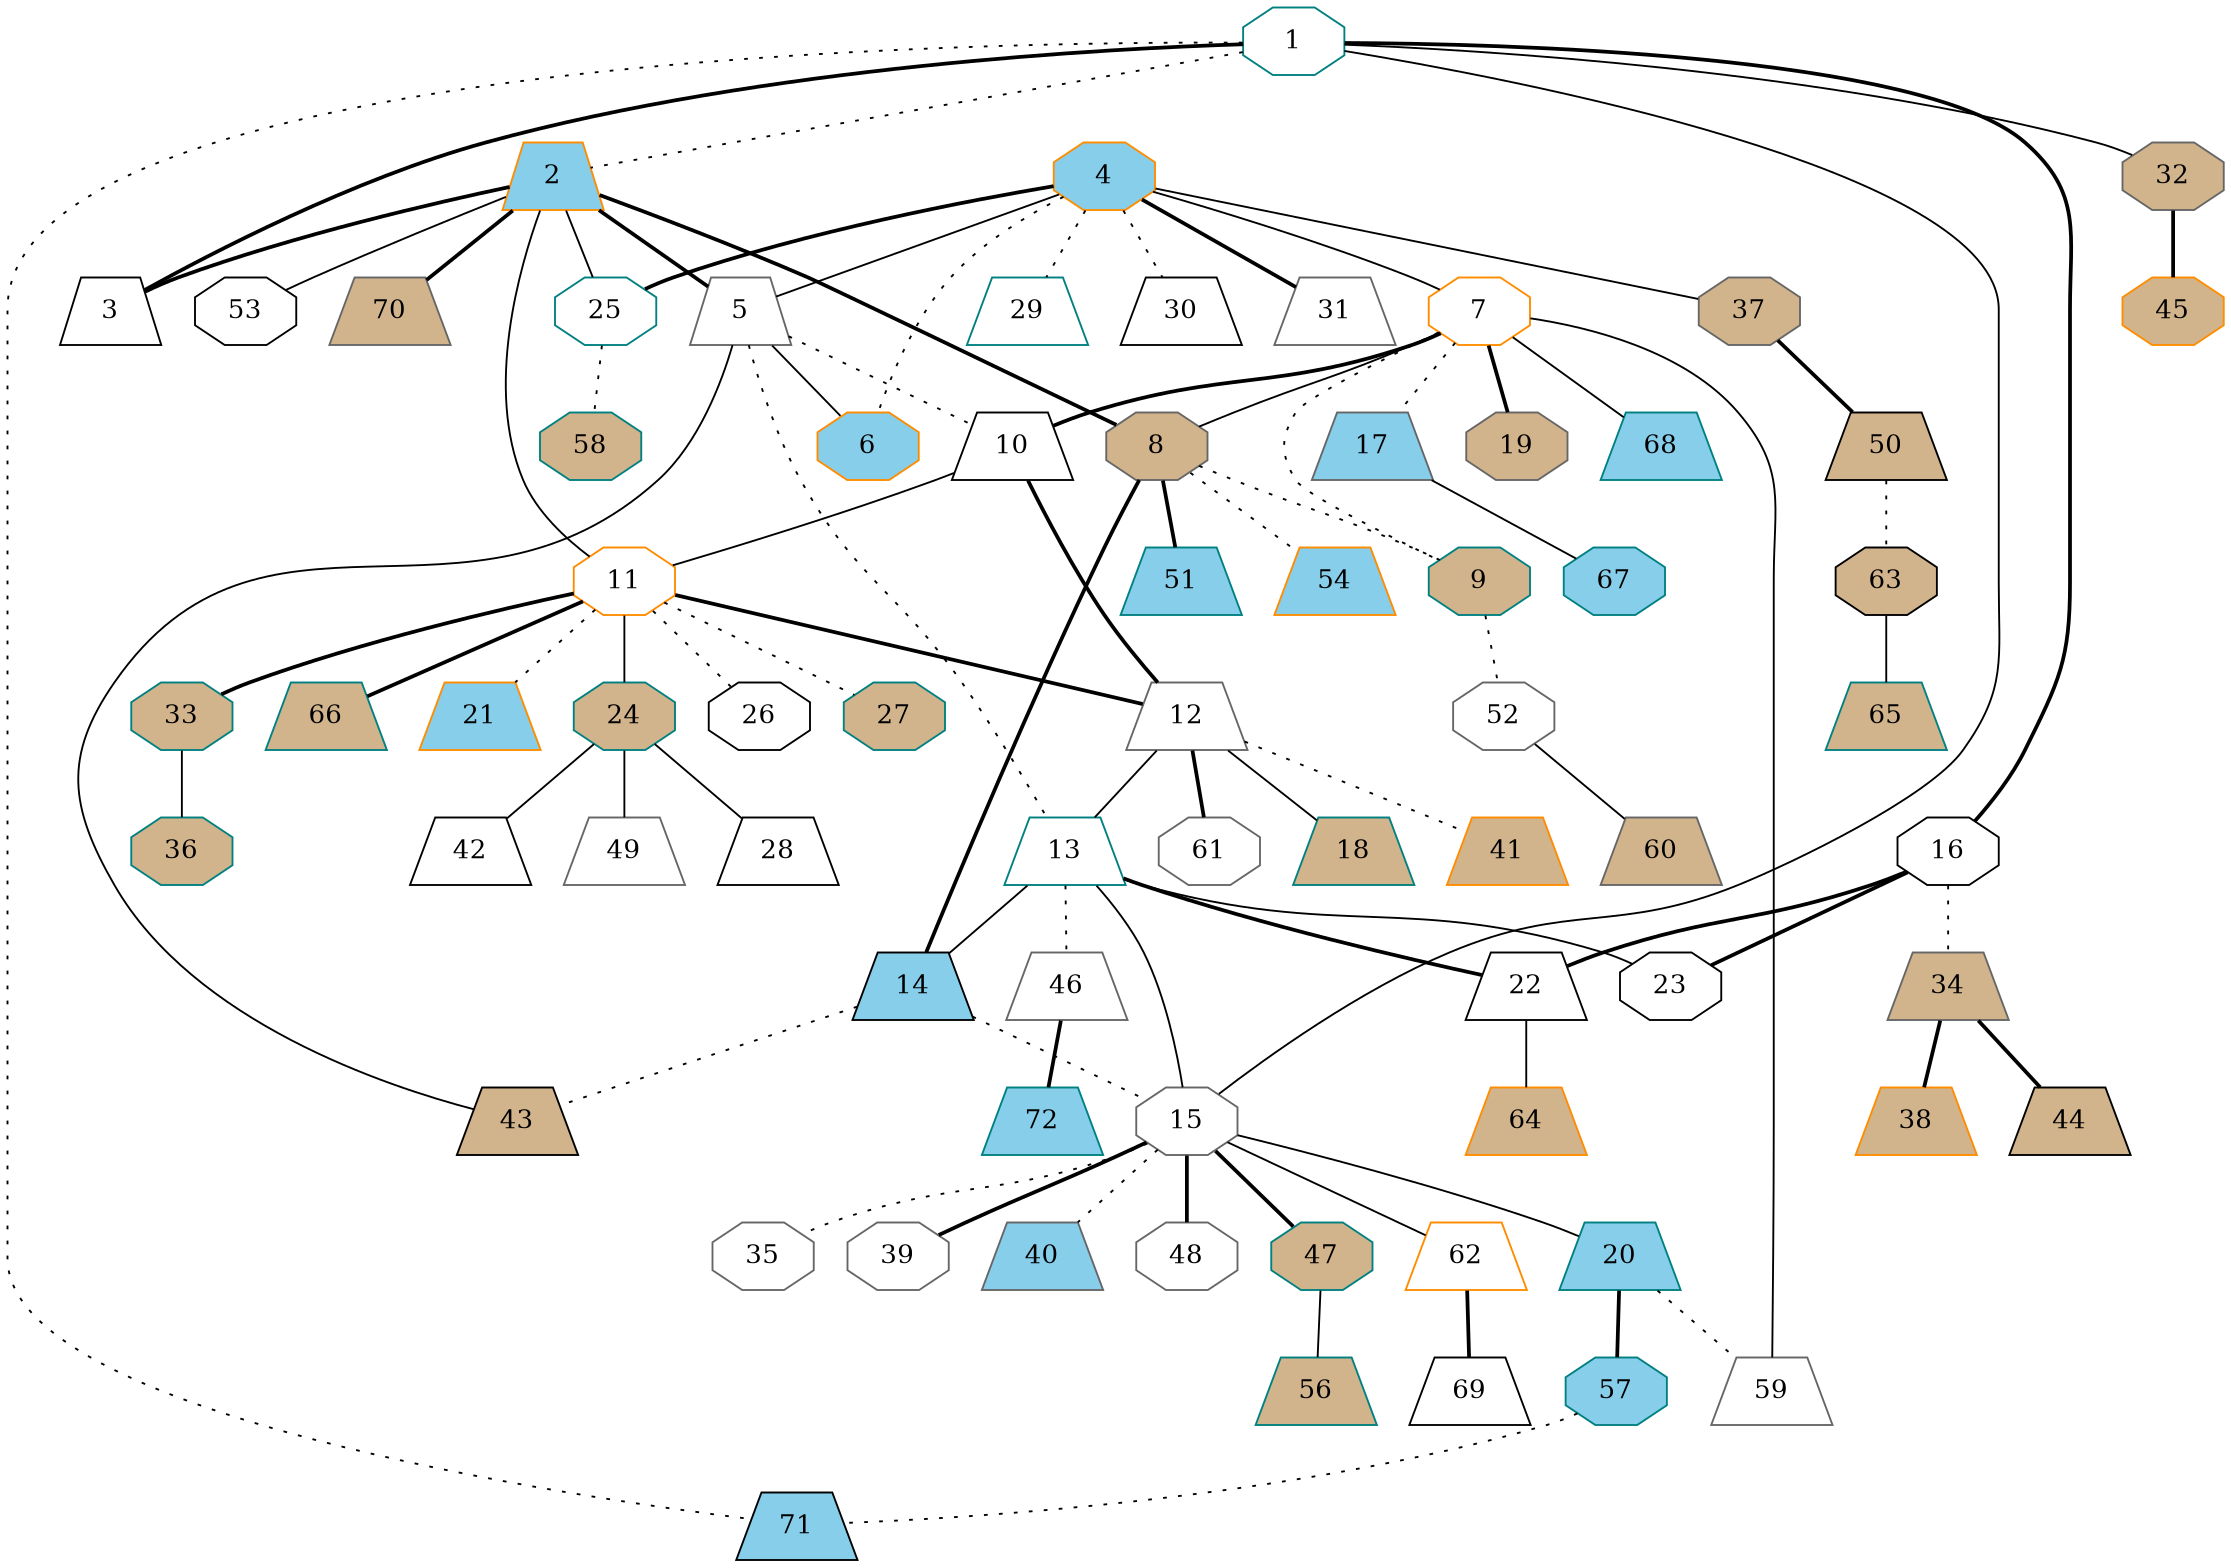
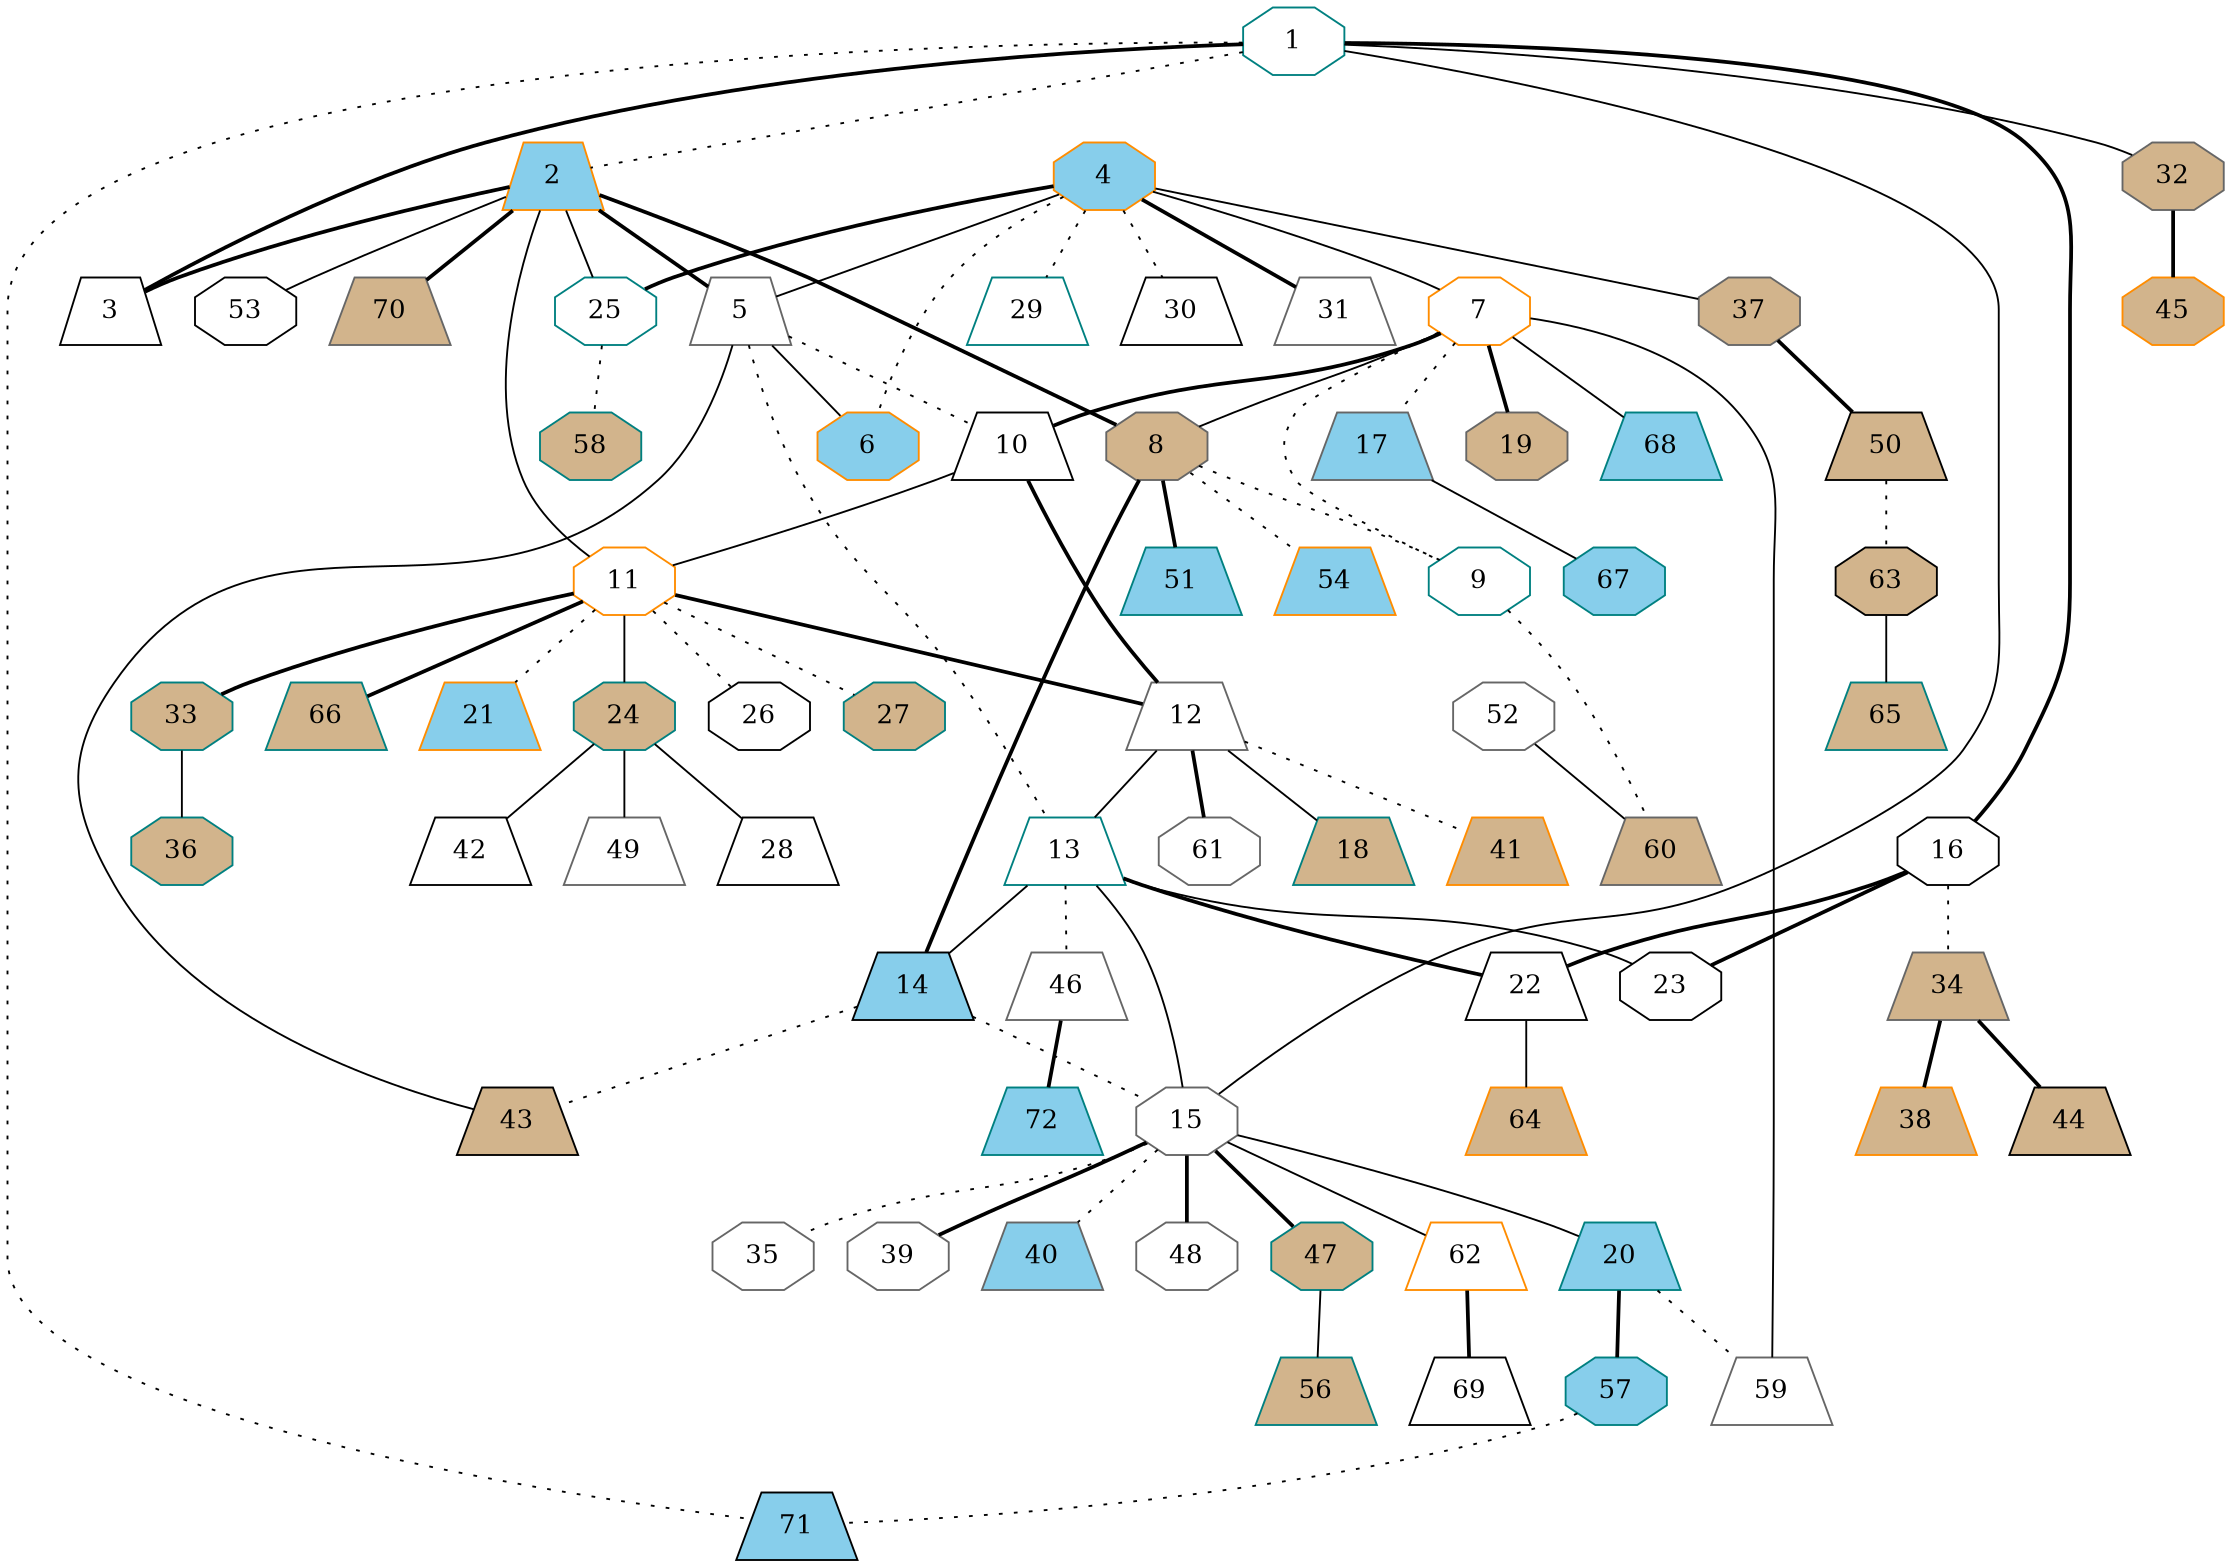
node "9": fillcolor tan -> white
edge "9" -- "52": now "9" -- "60"
